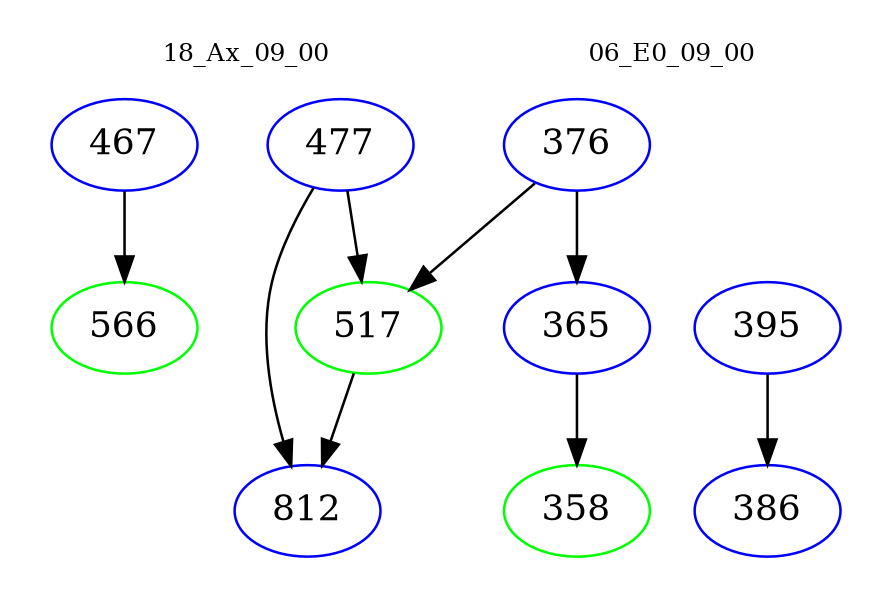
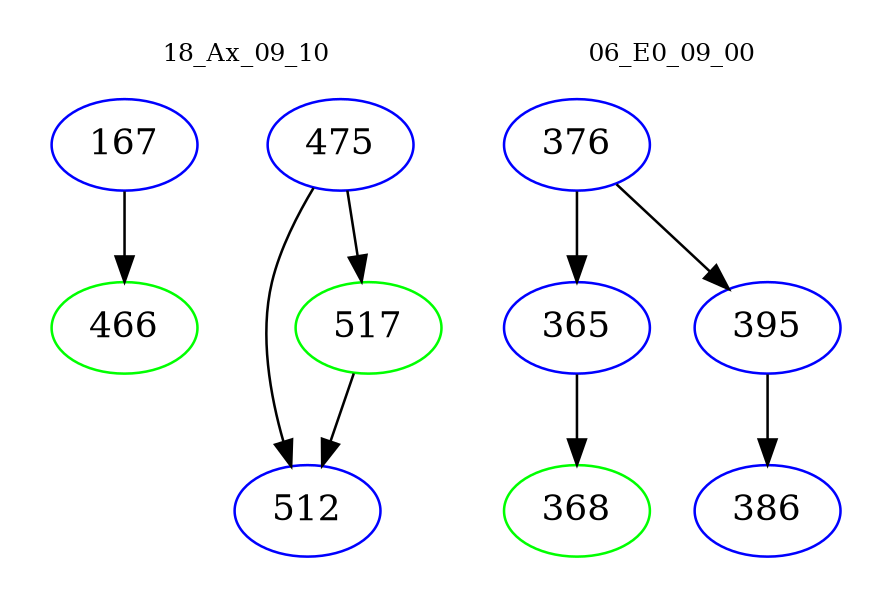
cluster "18_Ax_09_00": label "18_Ax_09_00" -> "18_Ax_09_10"
node "467": label "467" -> "167"
node "477": label "477" -> "475"
edge "376" -> "517": now "376" -> "395"
node "566": label "566" -> "466"
node "812": label "812" -> "512"
node "358": label "358" -> "368"
